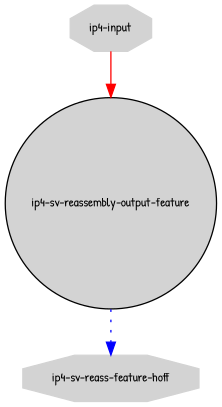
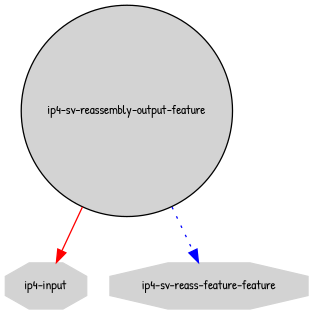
edge "ip4-input" -> "ip4-sv-reassembly-output-feature": reversed
node "ip4-sv-reass-feature-hoff": label "ip4-sv-reass-feature-hoff" -> "ip4-sv-reass-feature-feature"
